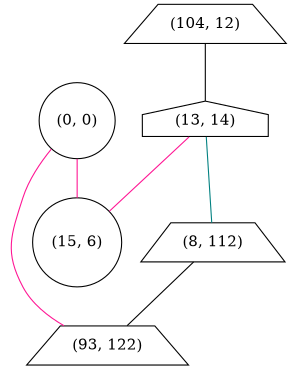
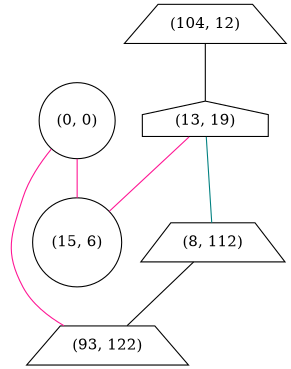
node "(13, 14)": label "(13, 14)" -> "(13, 19)"
